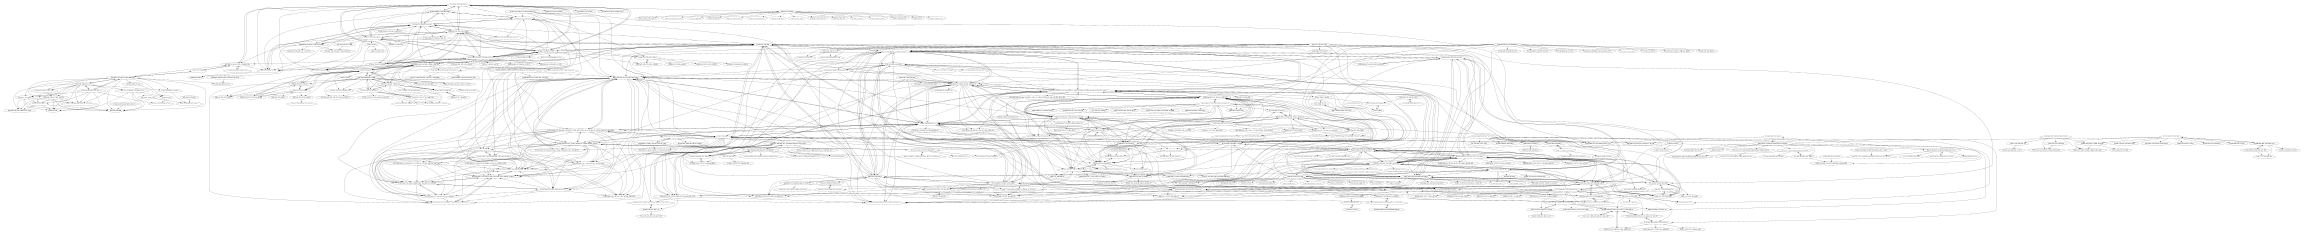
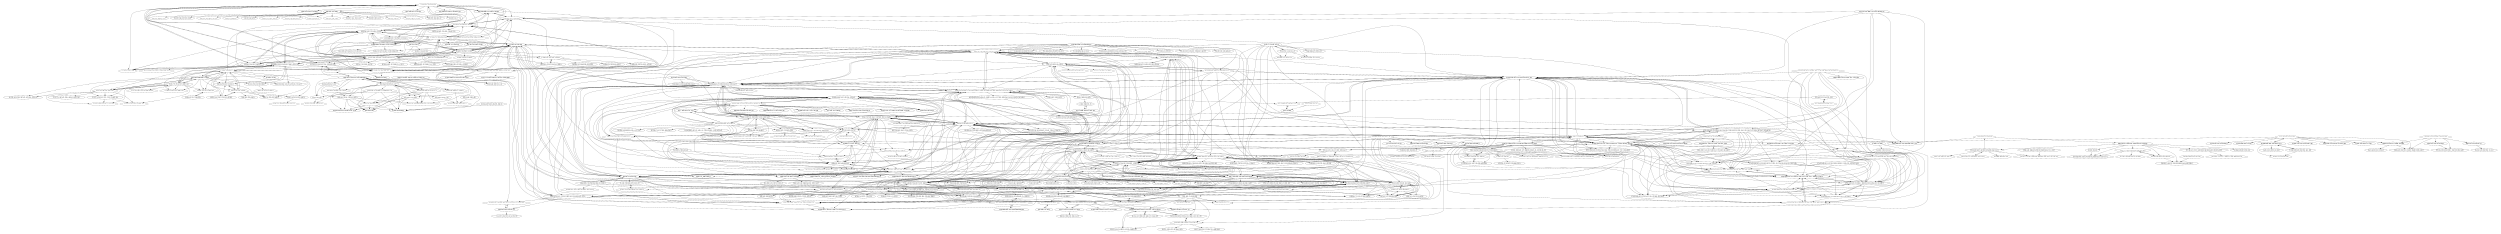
node "ItsCEED/Youtube-Comment-Bot": removed
edge "sam5epi0l/BotTuber" -> "alexlaverty/python-reddit-youtube-bot": now "HA6Bots/TikTok-Compilation-Video-Generator" -> "alexlaverty/python-reddit-youtube-bot"
